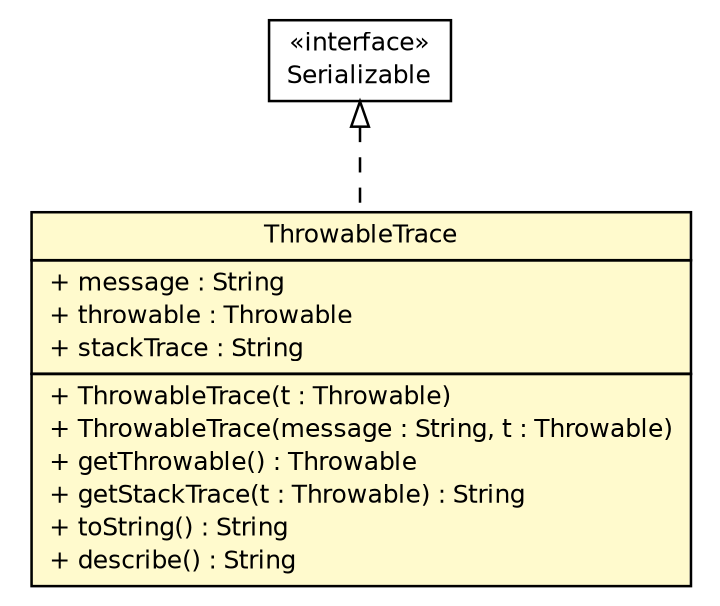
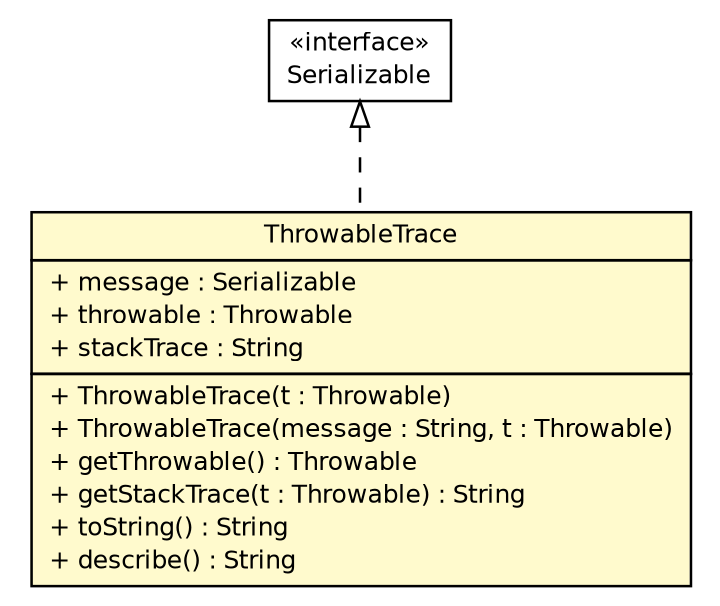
node "ThrowableTrace": text "+ message : String" -> "+ message : Serializable"
